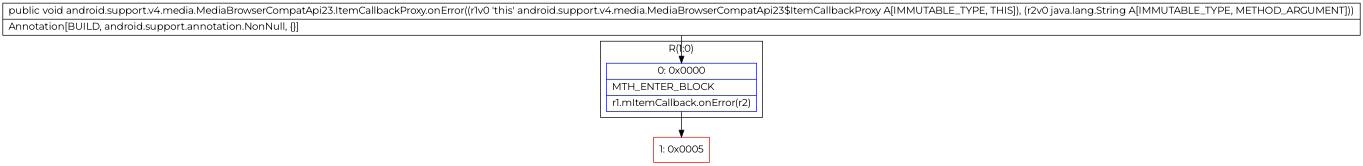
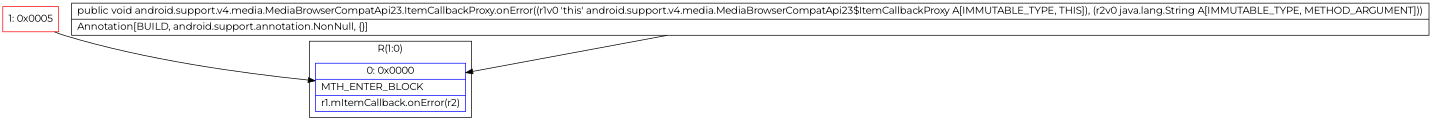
edge "0: 0x0000" -> "1: 0x0005": reversed
